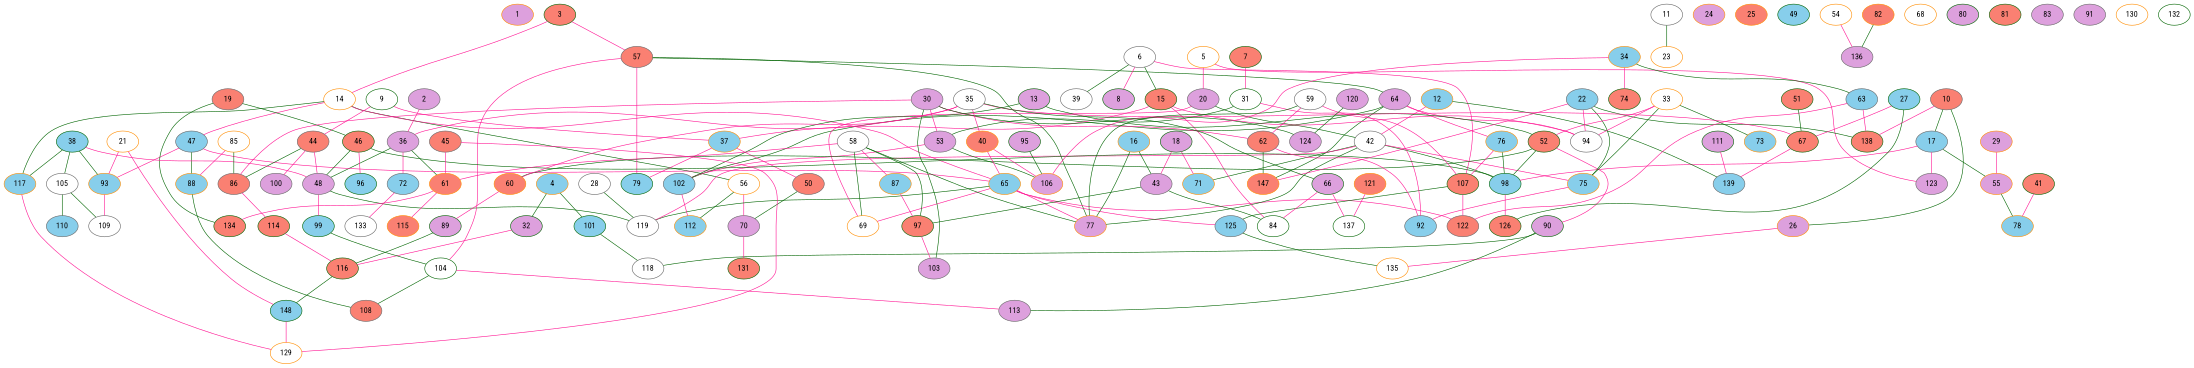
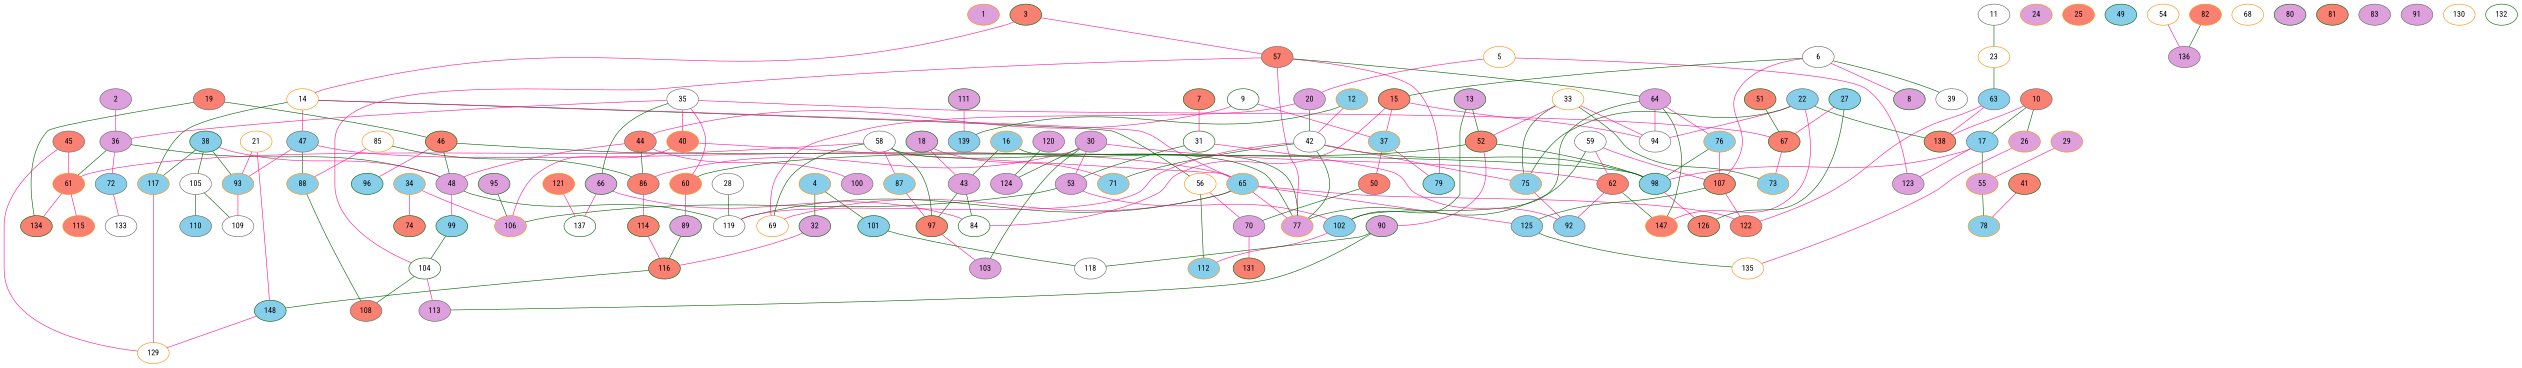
edge "57" -- "77": color darkgreen -> deeppink
edge "34" -- "63": now "23" -- "63"
edge "67" -- "139": now "67" -- "73"
